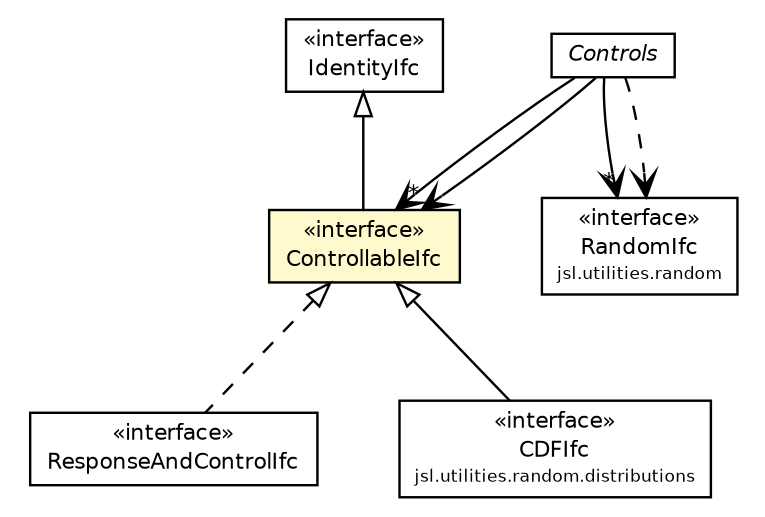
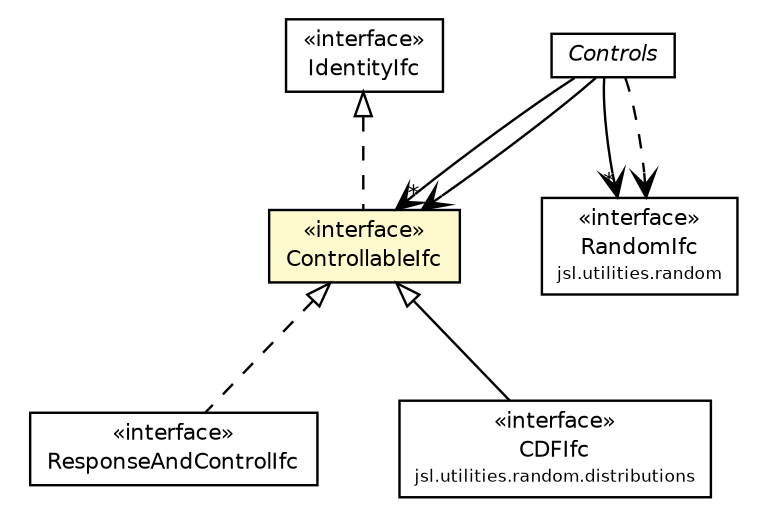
edge "ControllableIfc" -> "IdentityIfc": style solid -> dashed
